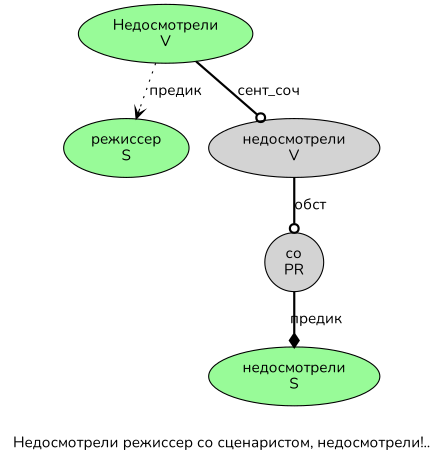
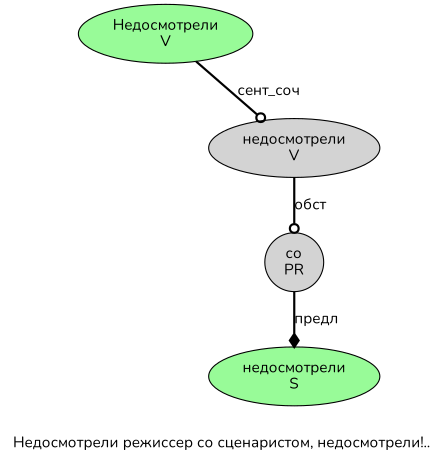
node "режиссер S": removed
edge "со PR" -> "недосмотрели S": label "предик" -> "предл"
